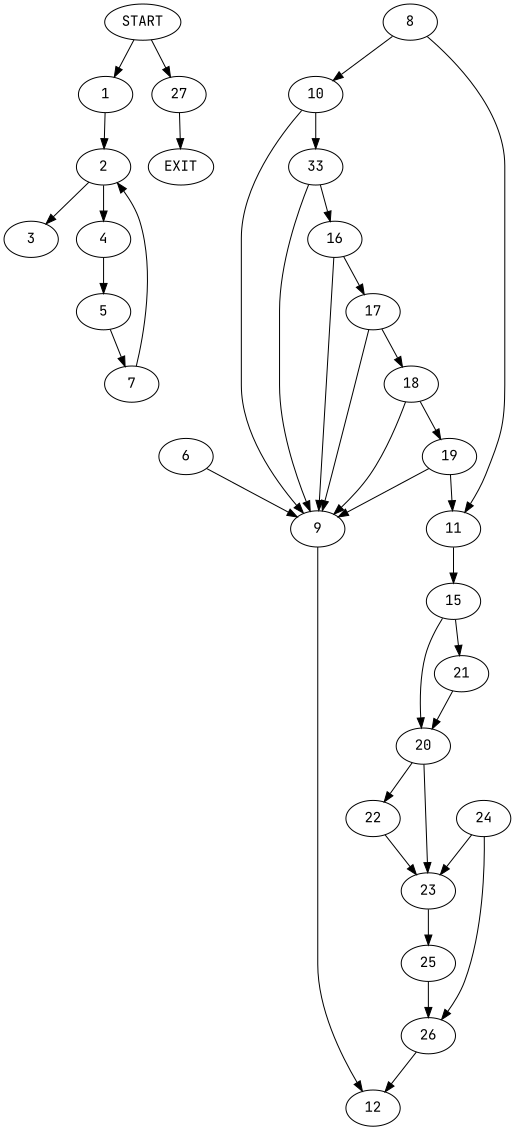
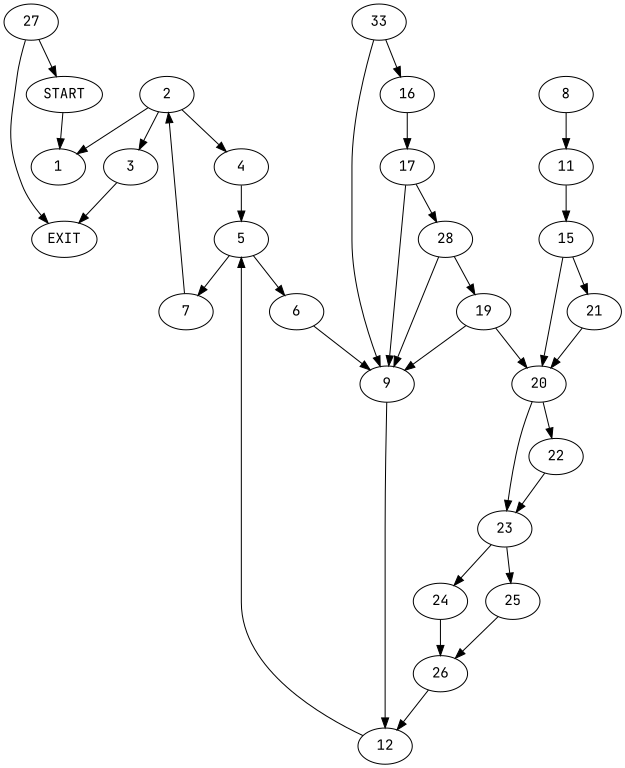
edge "START" -> "27": reversed
node "10": removed
edge "1" -> "2": reversed
edge "3" -> "EXIT": added
edge "5" -> "6": added
edge "16" -> "9": removed
node "18": label "18" -> "28"
edge "19" -> "11": now "19" -> "20"
edge "12" -> "5": added
edge "24" -> "23": reversed
